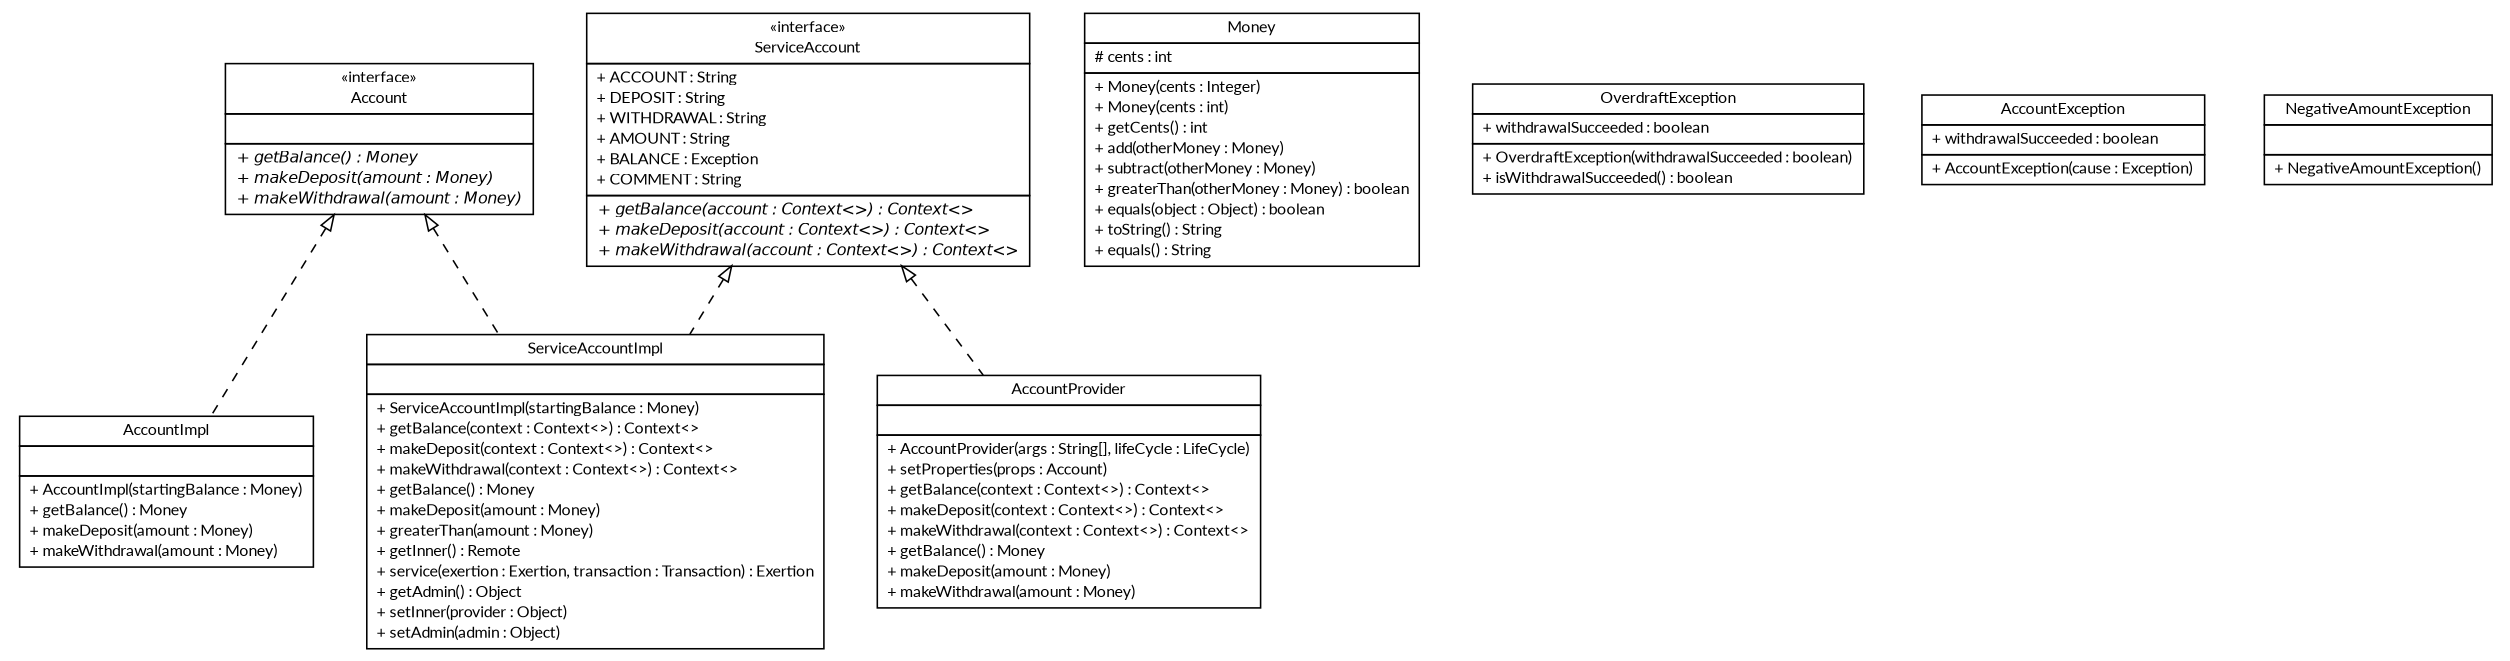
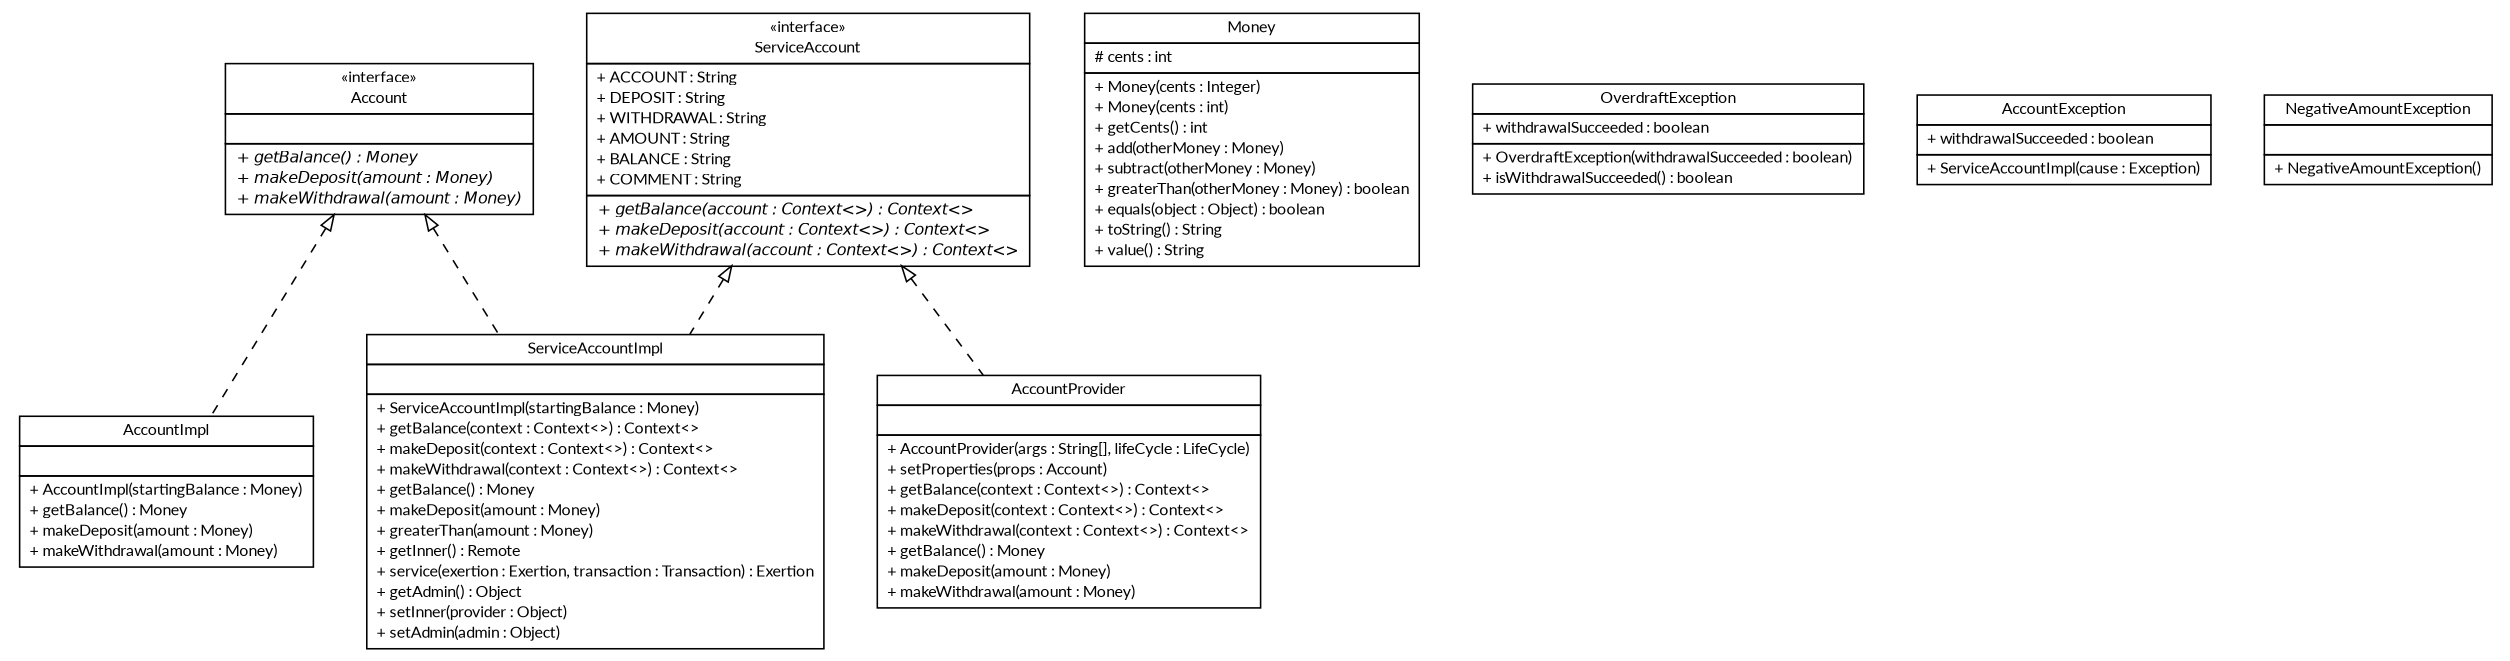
node "ServiceAccount": text "+ BALANCE : Exception" -> "+ BALANCE : String"
node "AccountException": text "+ AccountException(cause : Exception)" -> "+ ServiceAccountImpl(cause : Exception)"
node "Money": text "+ equals() : String" -> "+ value() : String"
